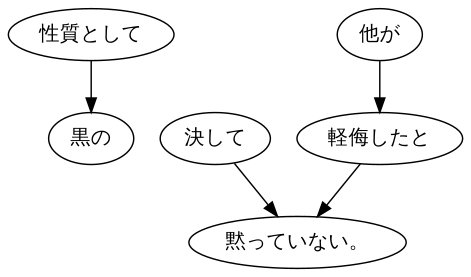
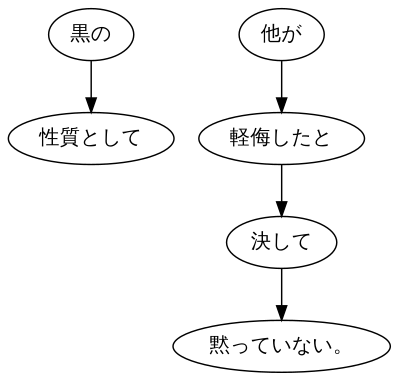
edge "性質として" -> "黒の": reversed
edge "軽侮したと" -> "黙っていない。": now "軽侮したと" -> "決して"
